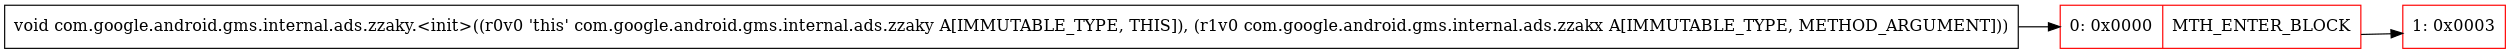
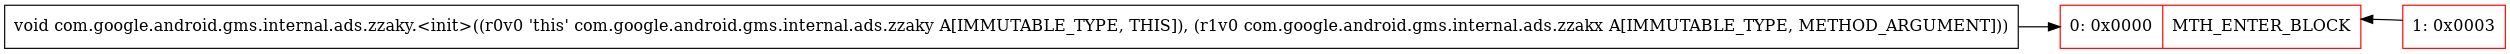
edge "0: 0x0000" -> "1: 0x0003": reversed
